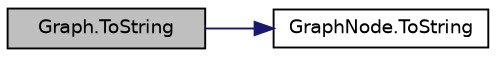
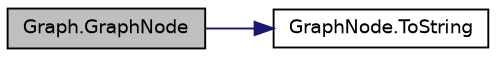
node "Graph.ToString": label "Graph.ToString" -> "Graph.GraphNode"
